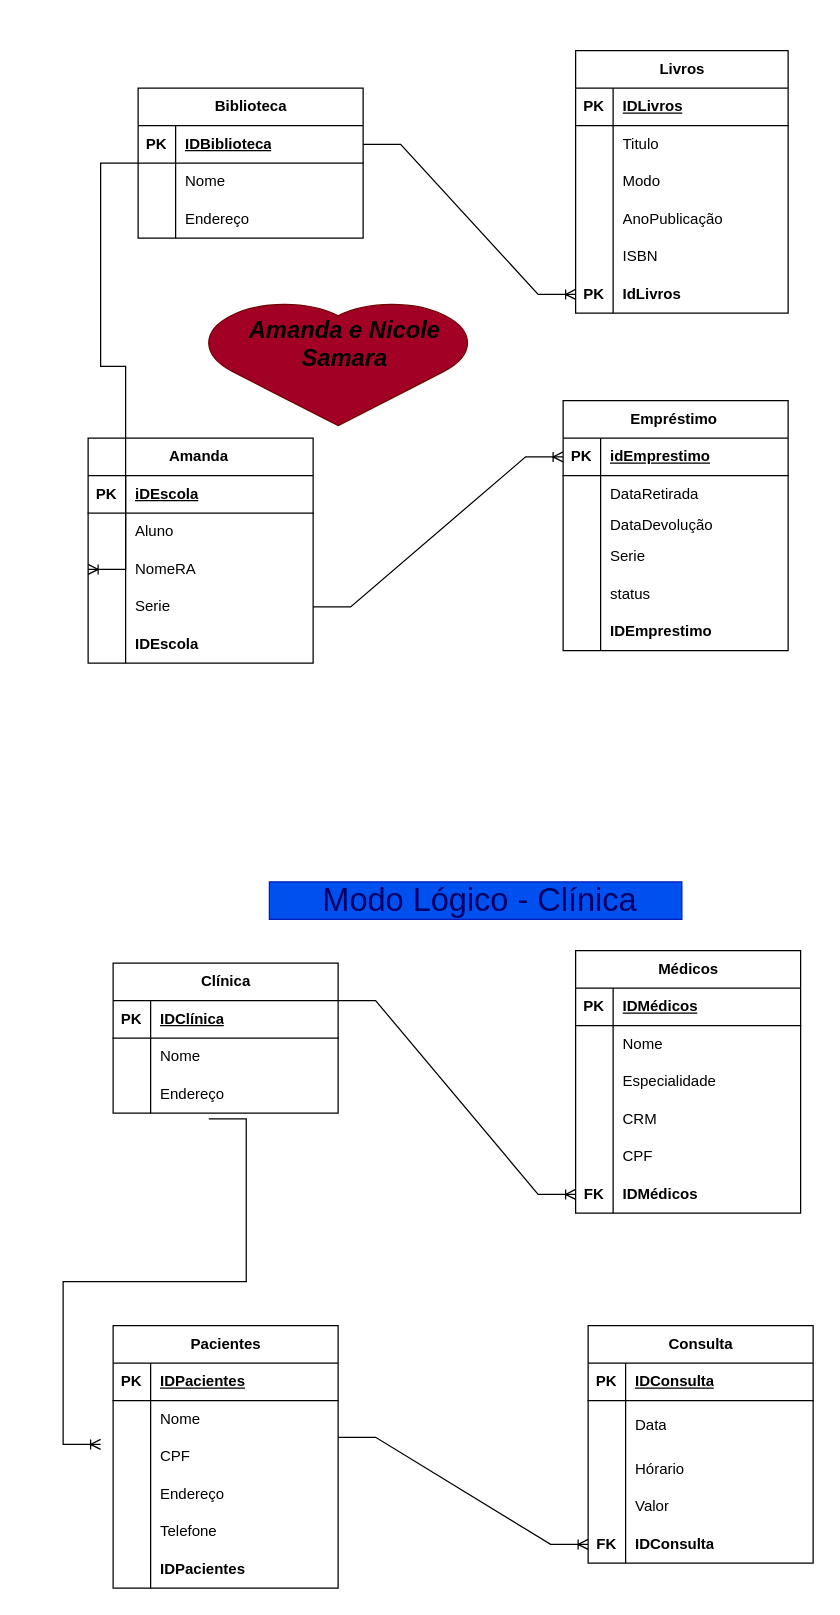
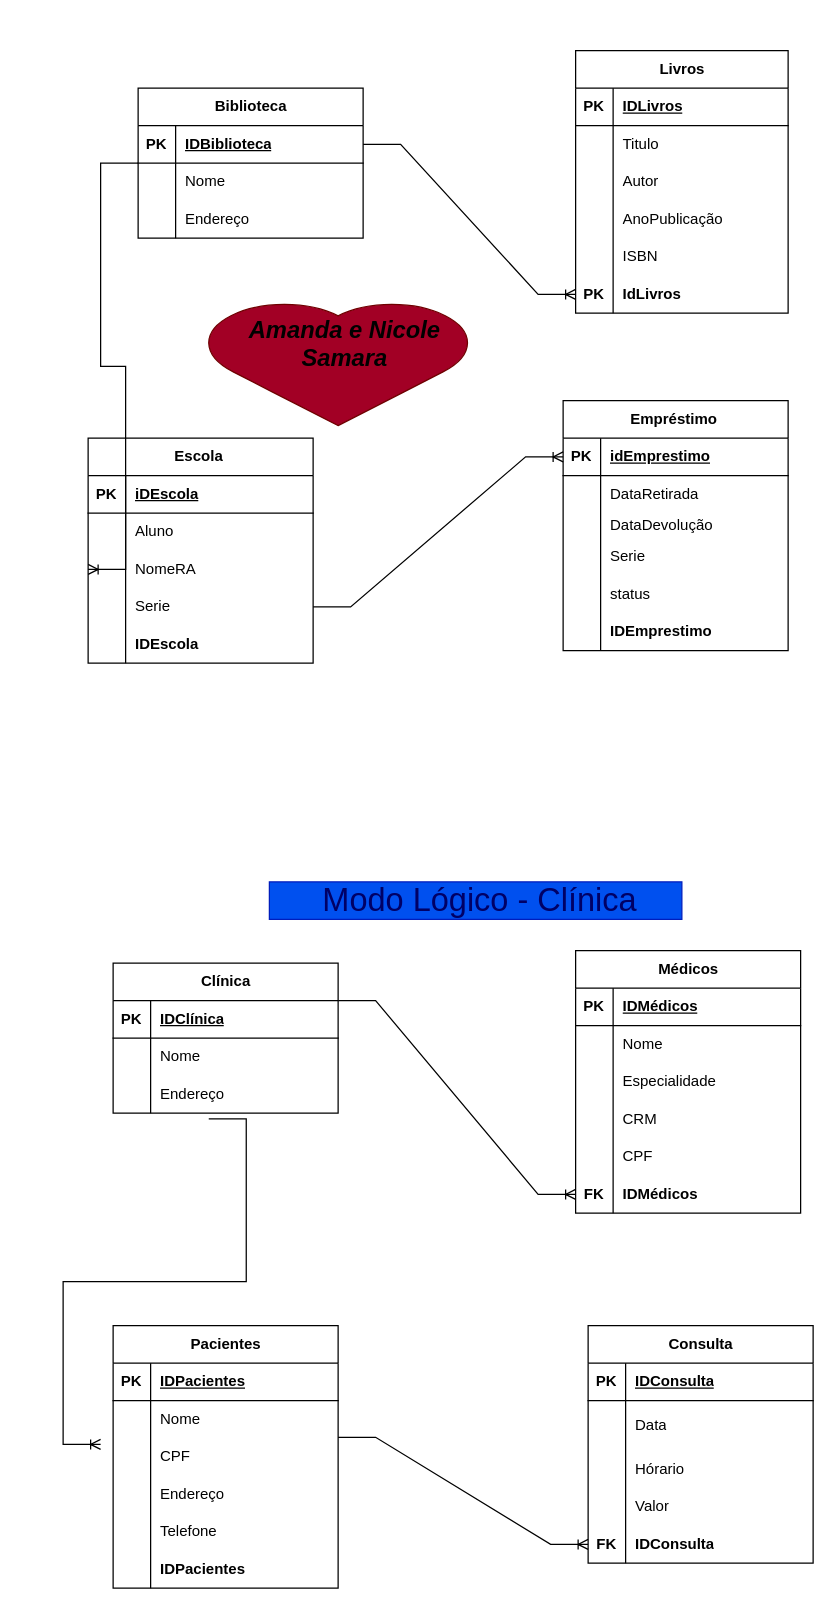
node "Modo": label "Modo" -> "Autor"
node "Amanda": label "Amanda" -> "Escola"
